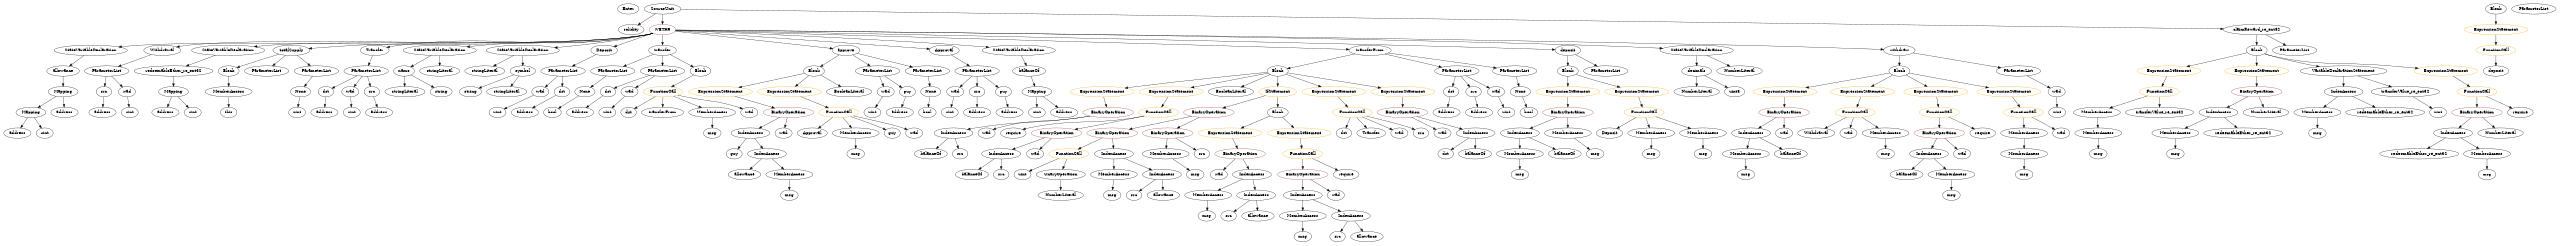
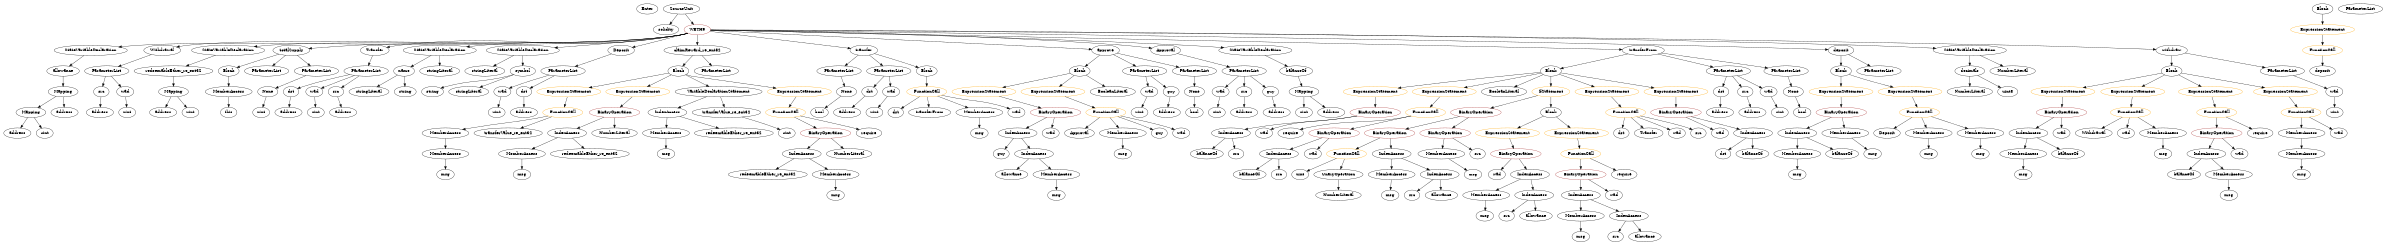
edge "SourceUnit" -> "claimReward_re_ent82": now "WETH9" -> "claimReward_re_ent82"
